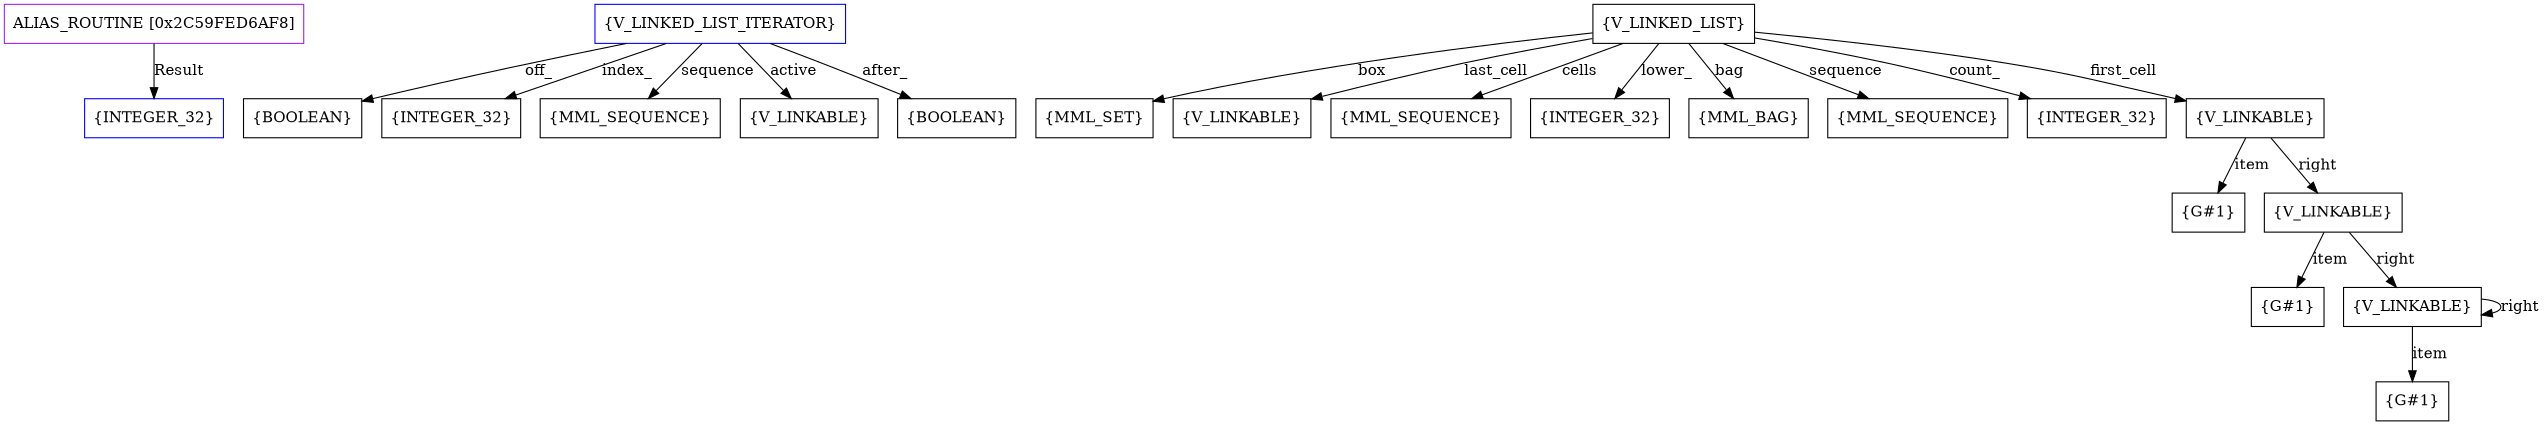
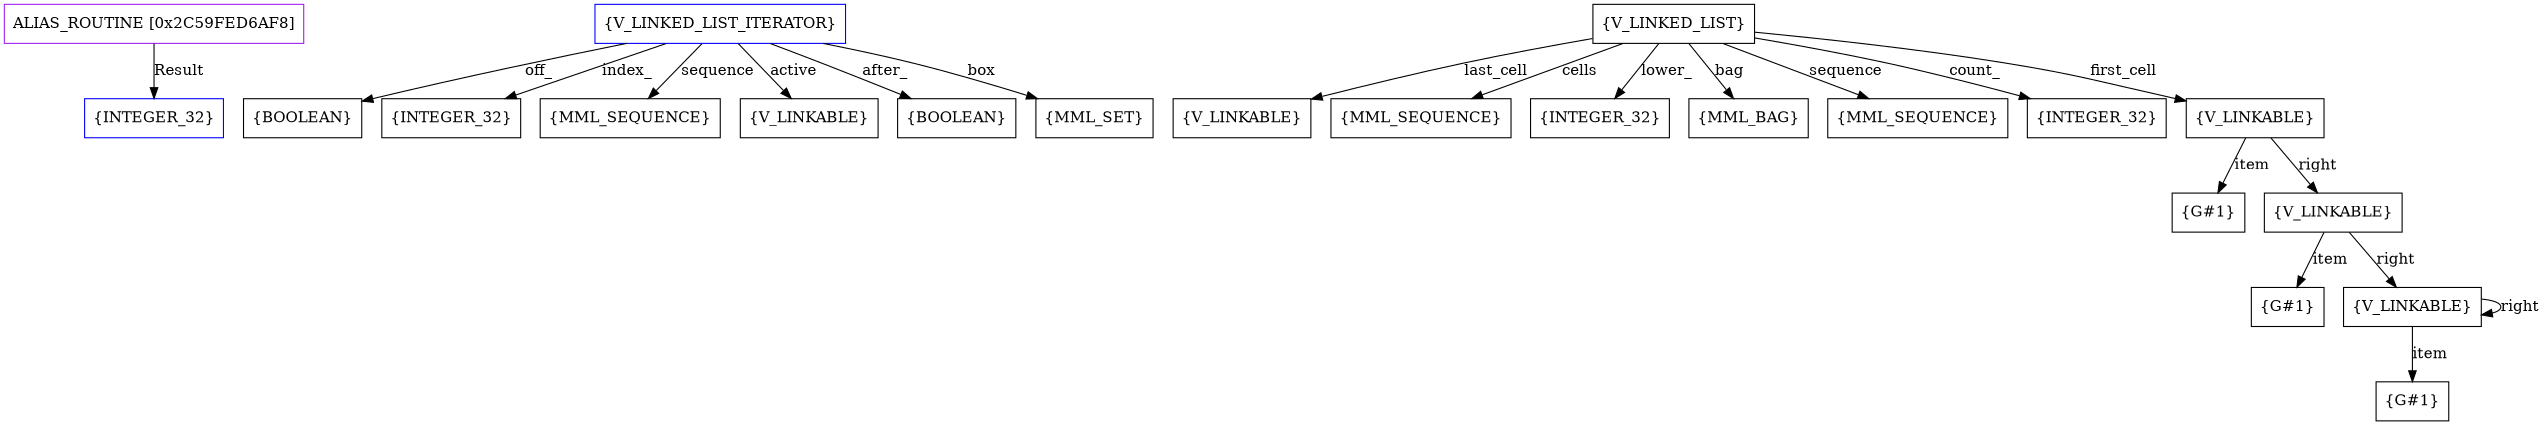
edge "{V_LINKED_LIST}" -> "{MML_SET}": now "{V_LINKED_LIST_ITERATOR}" -> "{MML_SET}"
